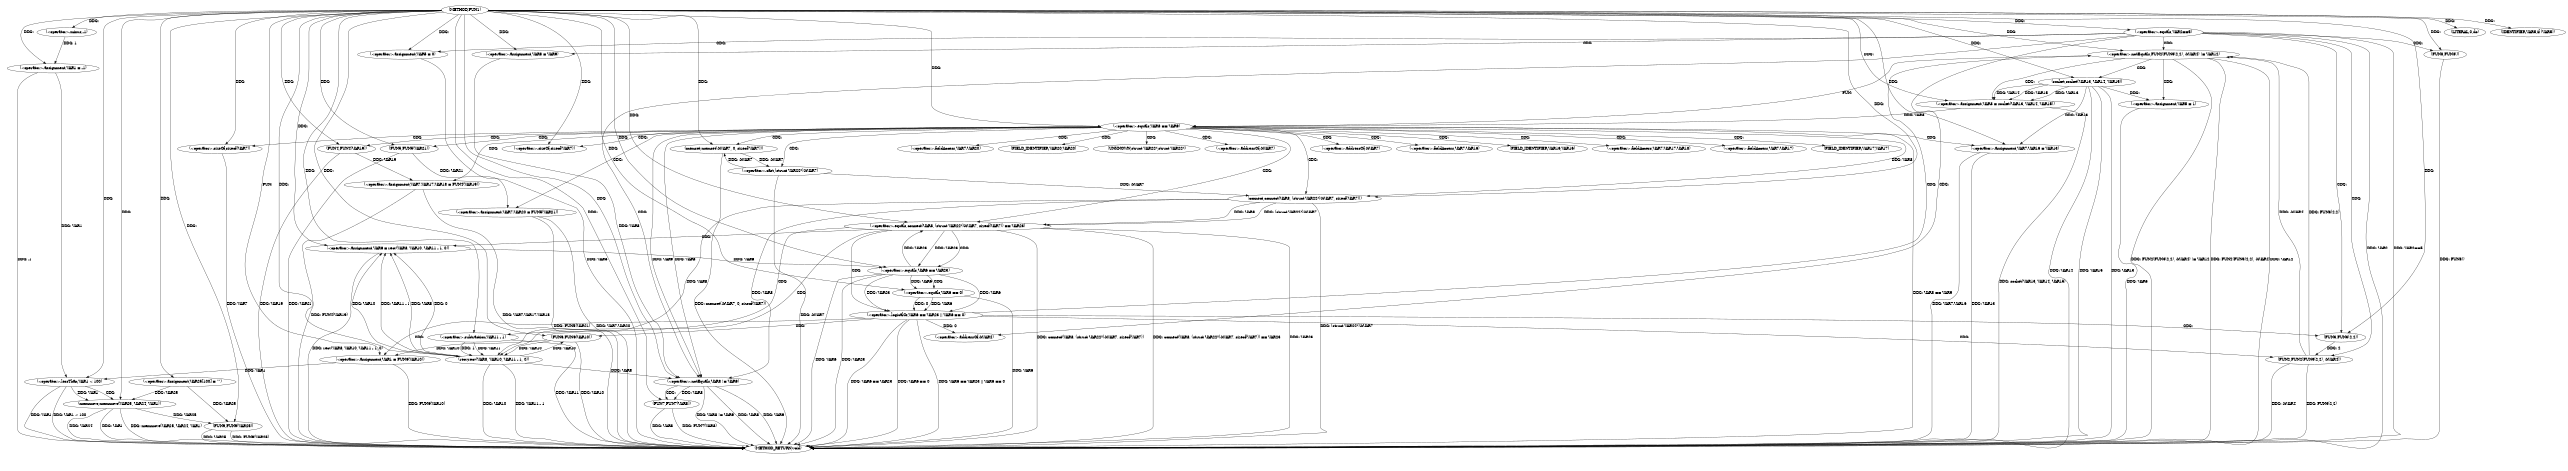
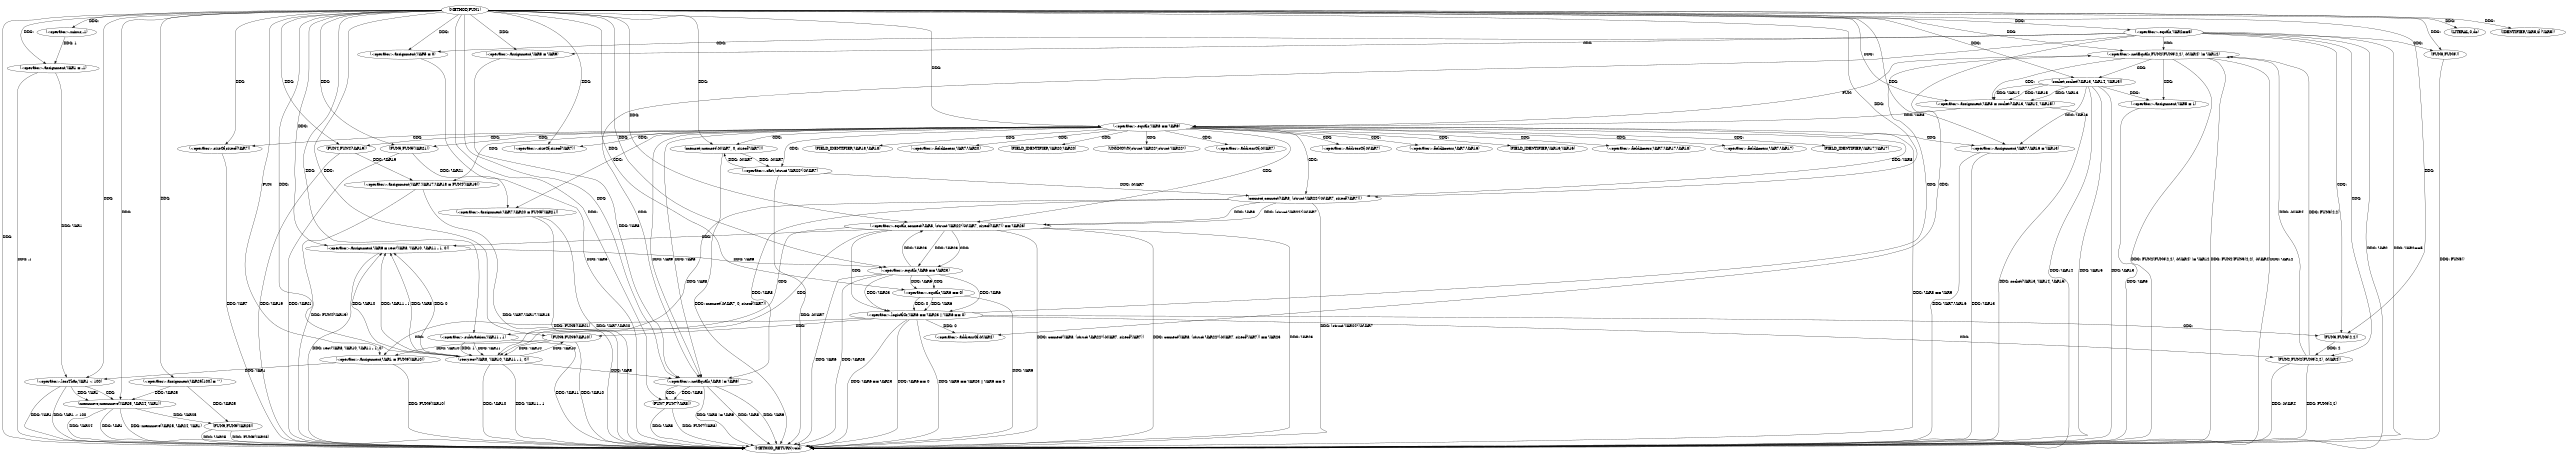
edge "(METHOD,FUN1)" -> "(FUN9,FUN9(VAR25))": now "(METHOD,FUN1)" -> "(METHOD_RETURN,void)"
node "(FIELD_IDENTIFIER,VAR18,VAR18)": added
